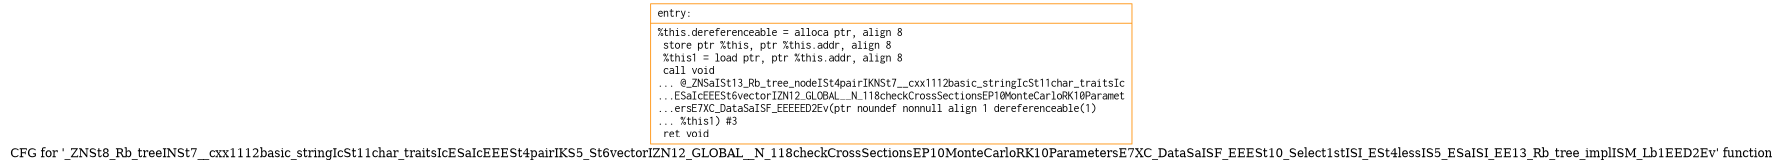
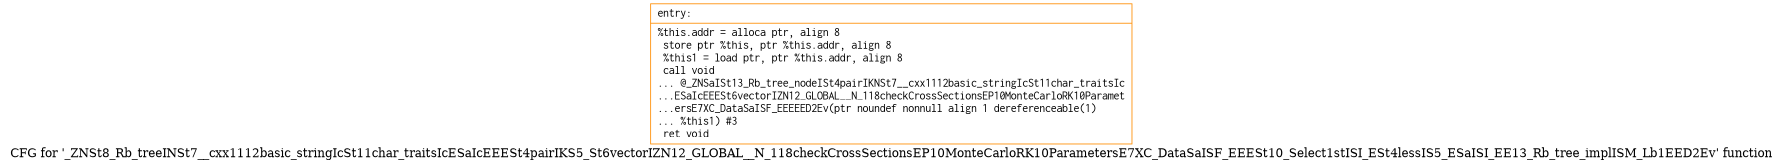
node "entry:": text "%this.dereferenceable = alloca ptr, align 8" -> "%this.addr = alloca ptr, align 8"
